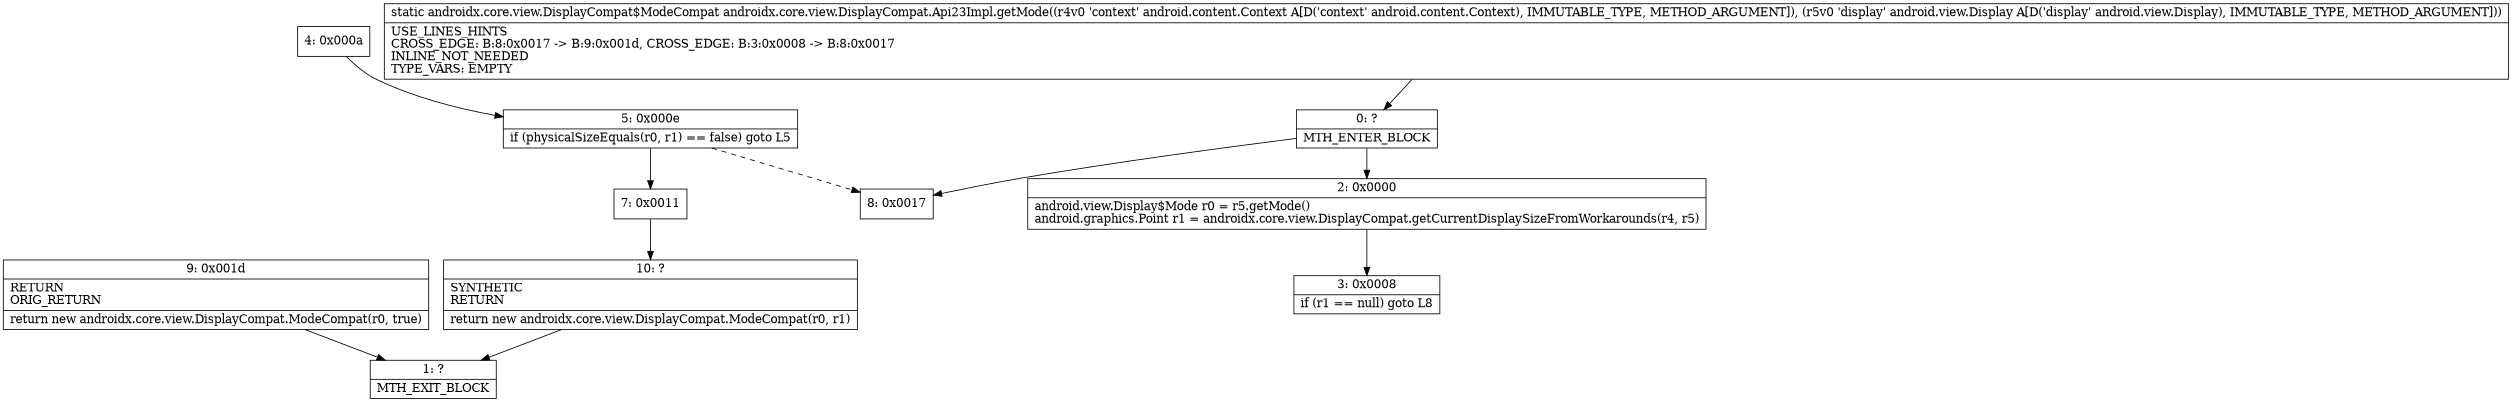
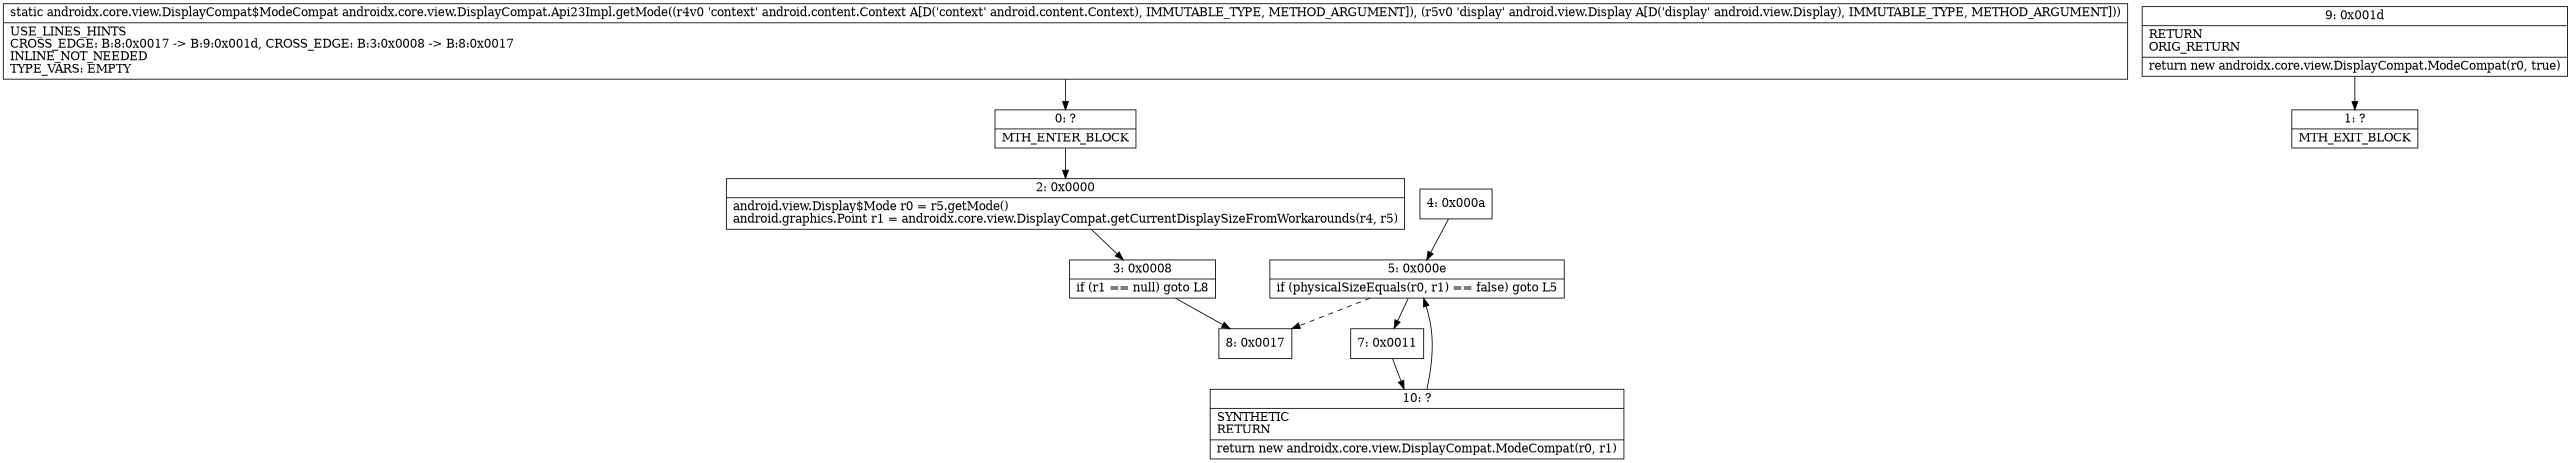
edge "0: ?" -> "8: 0x0017": now "3: 0x0008" -> "8: 0x0017"
edge "10: ?" -> "1: ?": now "10: ?" -> "5: 0x000e"
